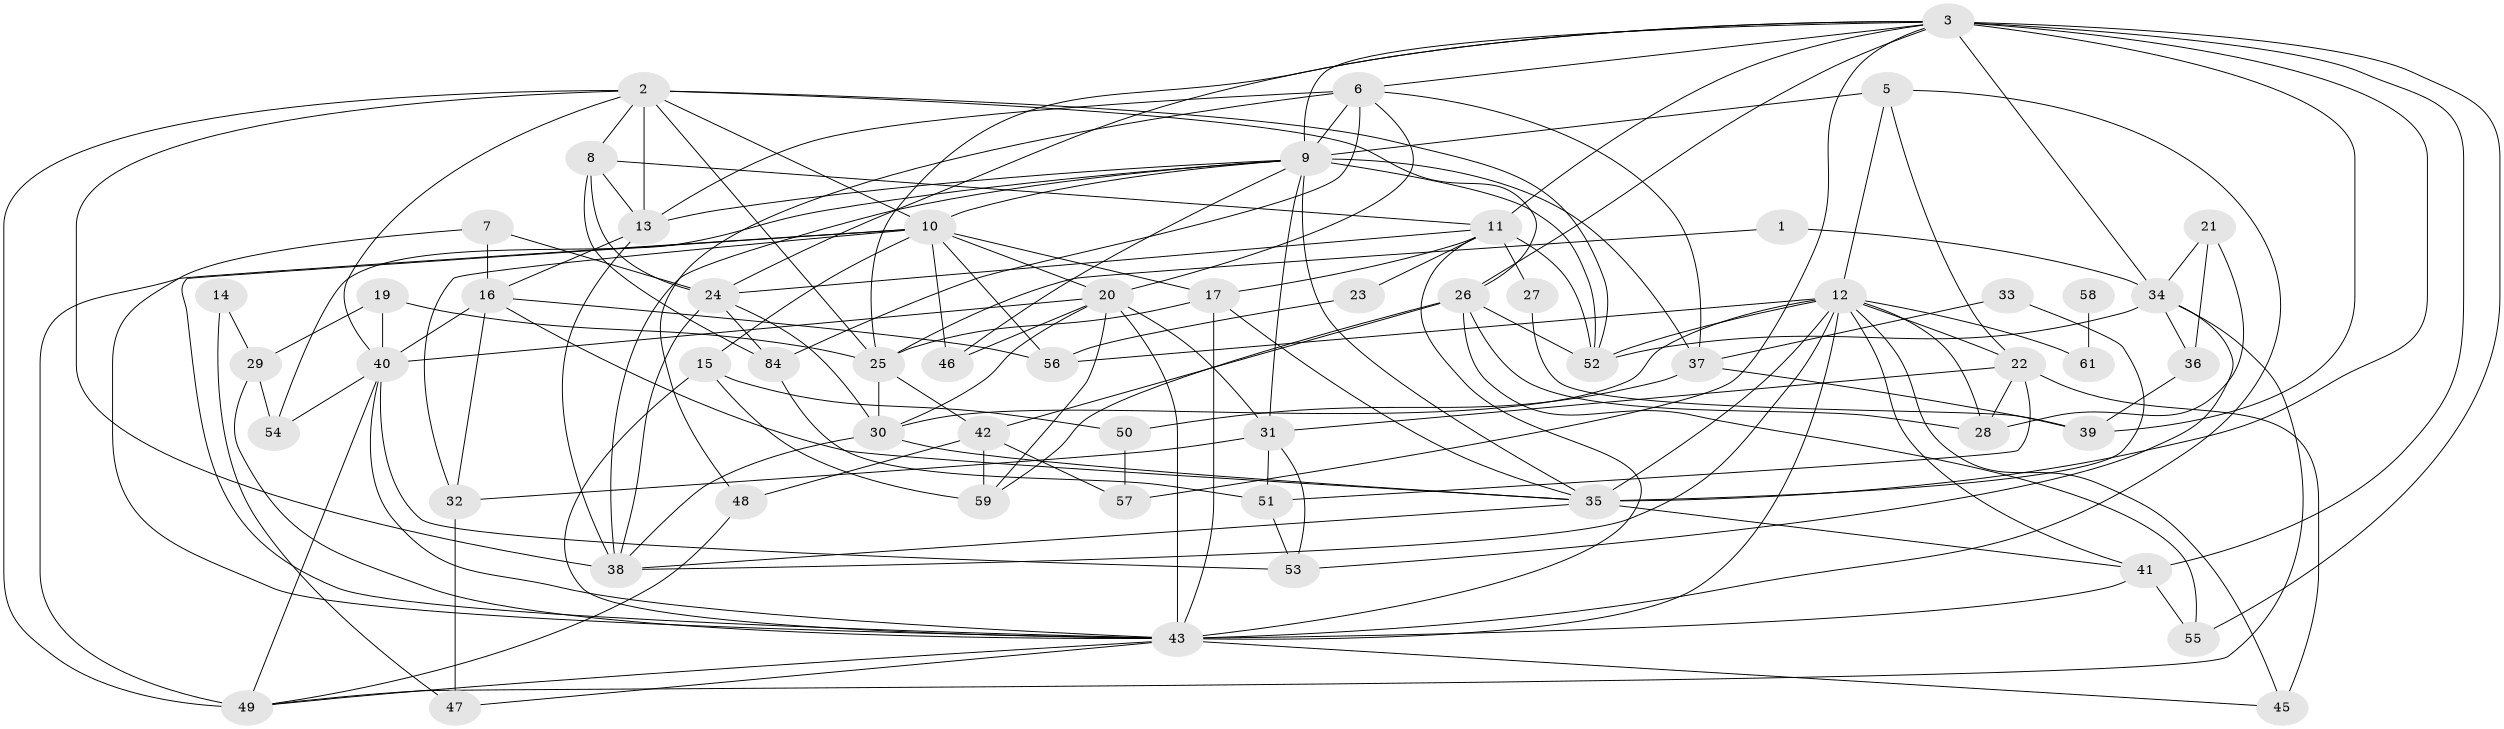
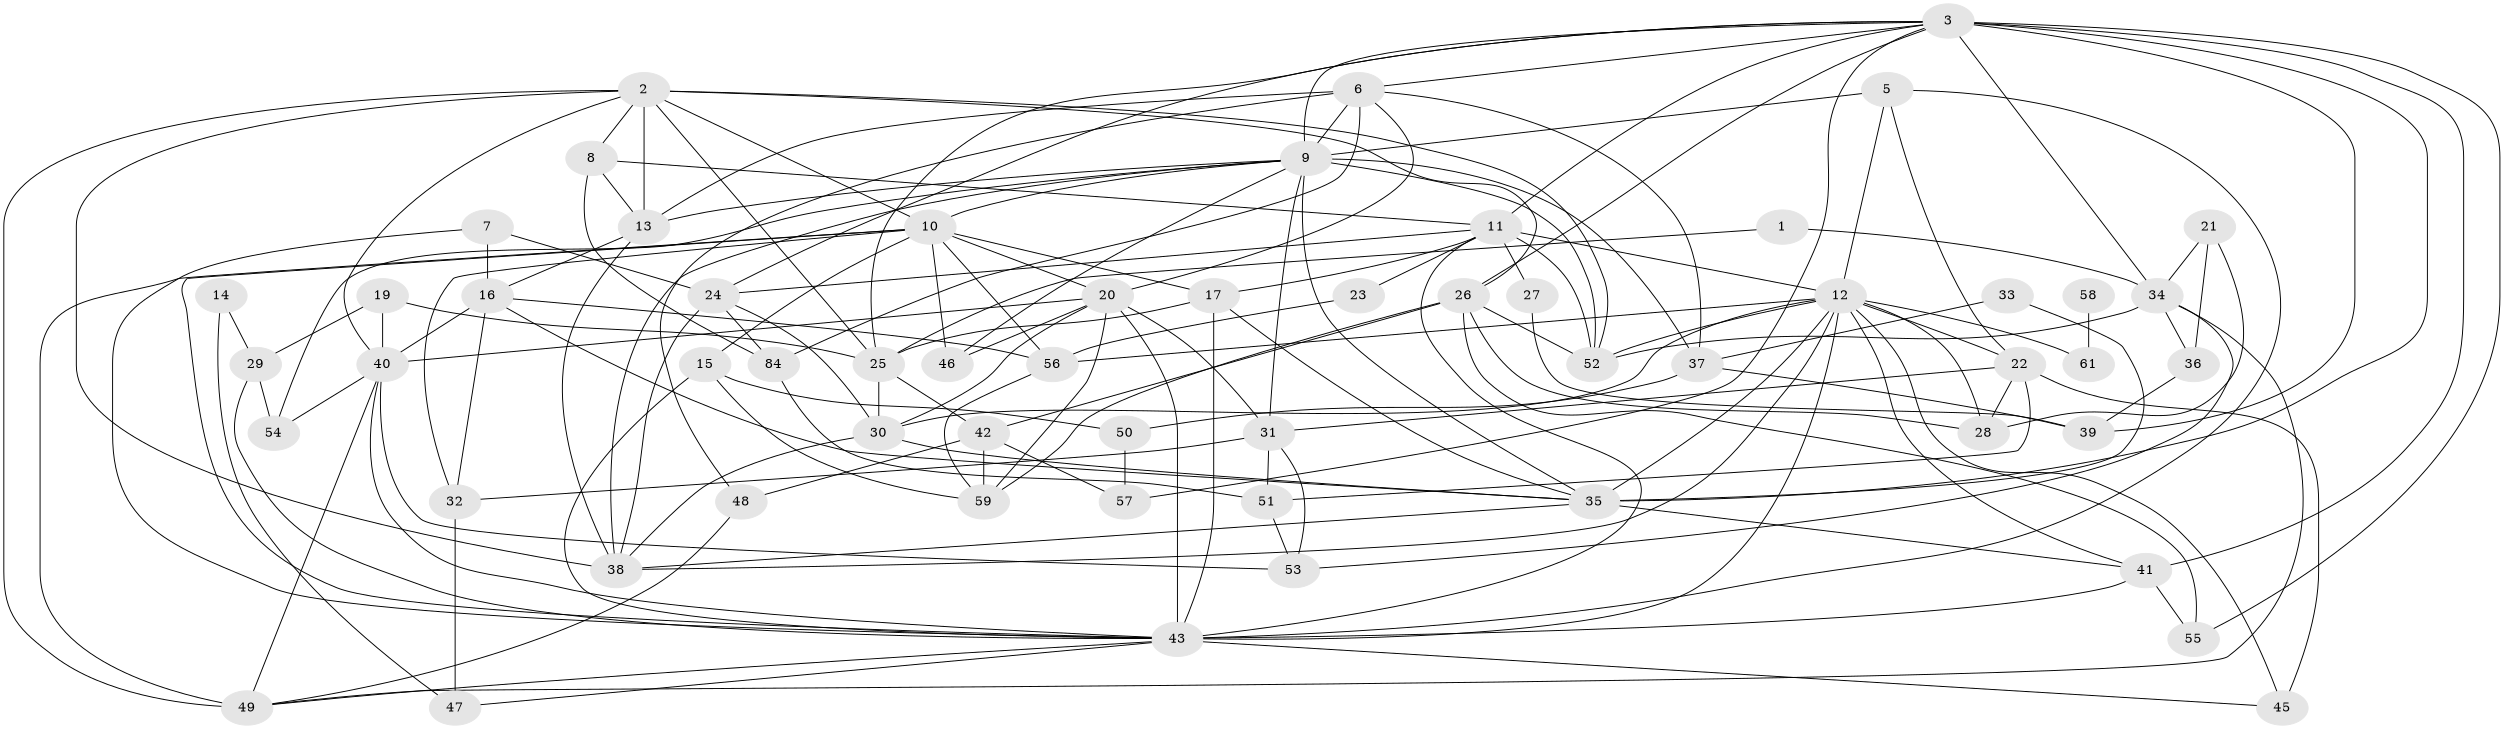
edge "11" -- "12": added
edge "8" -- "24": removed
edge "56" -- "59": added
